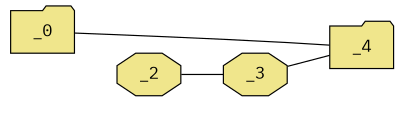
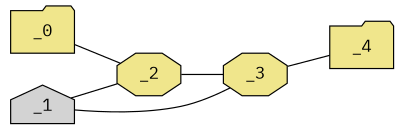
edge "_0" -- "_4": now "_0" -- "_2"
node "_1": added
